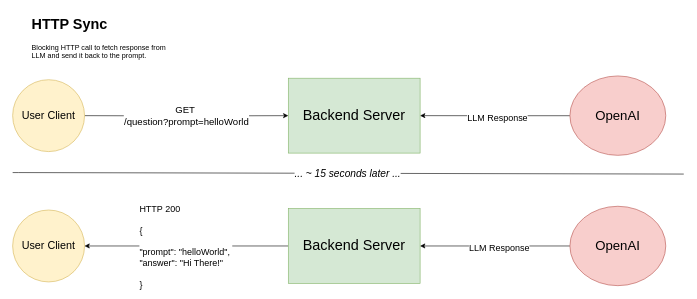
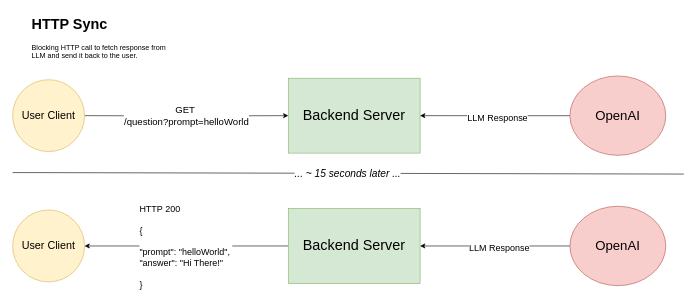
node "HTTP Sync Blocking HTTP call to fetch response from LLM and send it back to the prompt.": label "HTTP Sync Blocking HTTP call to fetch response from LLM and send it back to the prompt." -> "HTTP Sync Blocking HTTP call to fetch response from LLM and send it back to the user."
